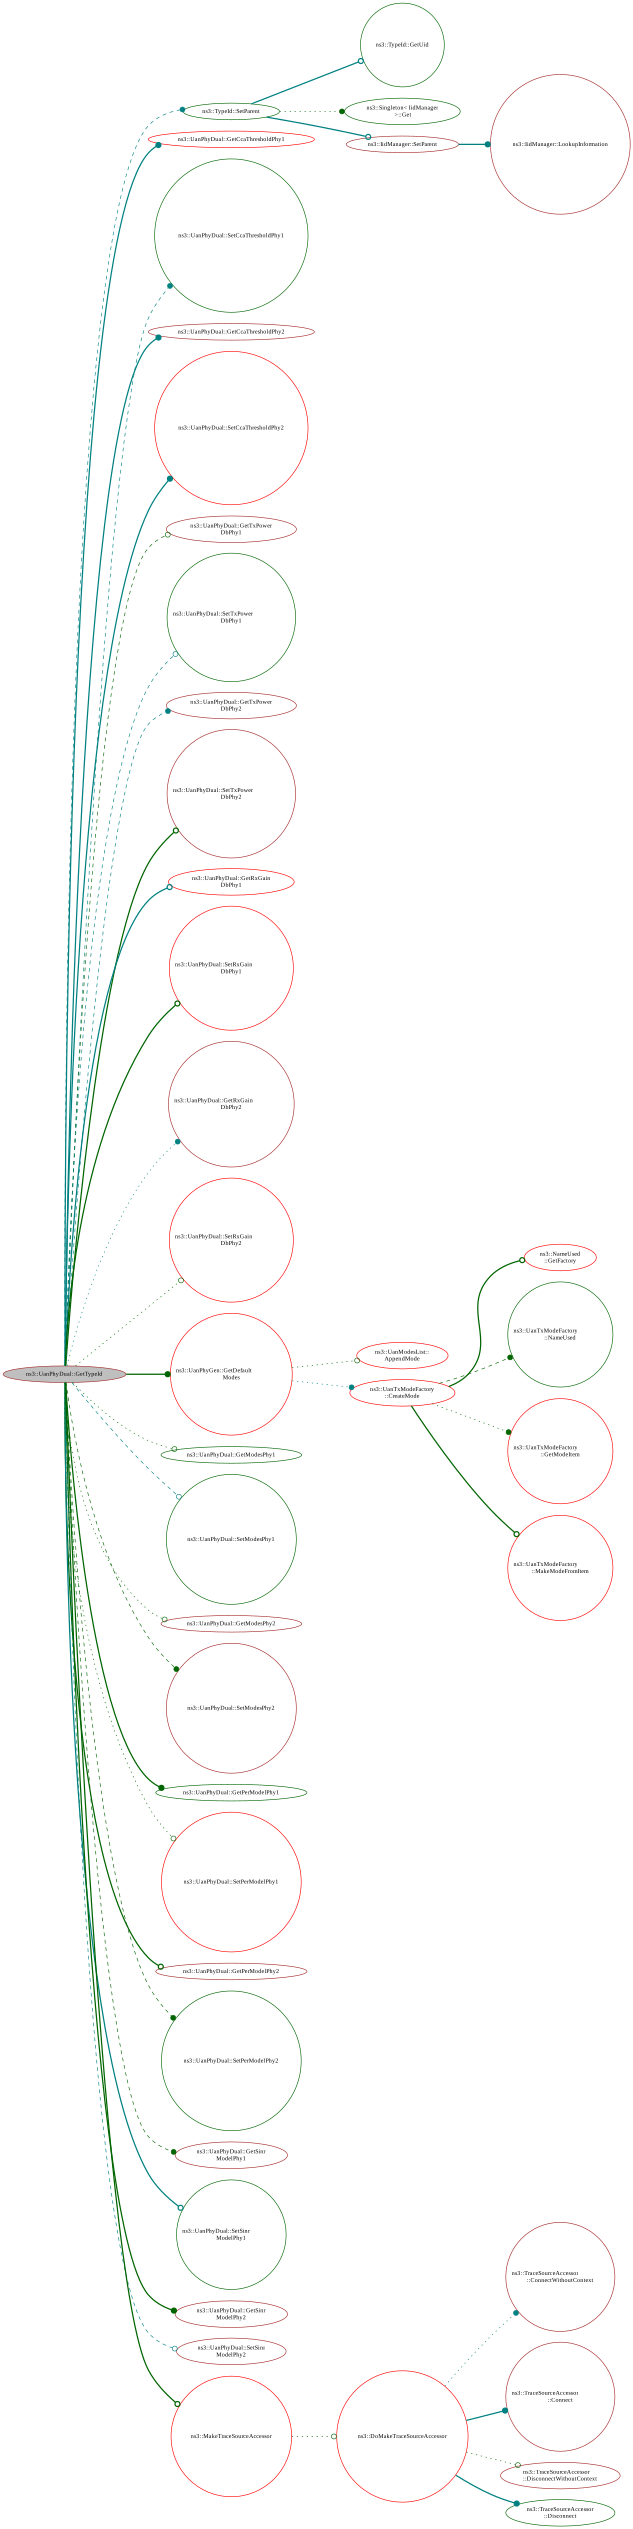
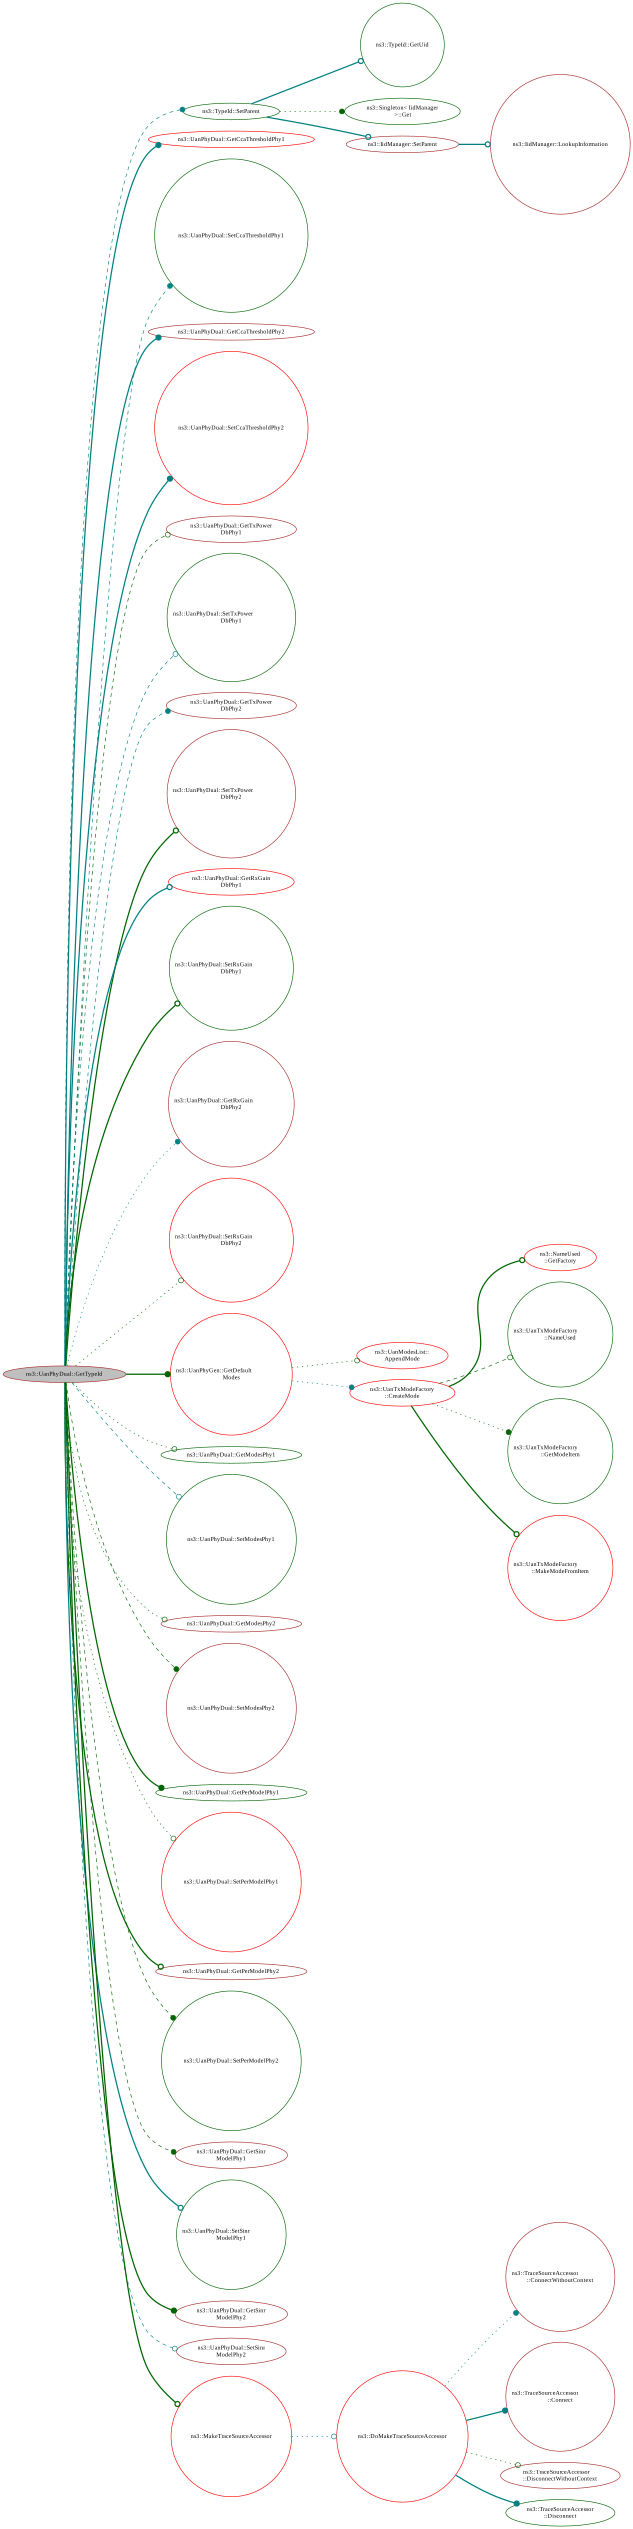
edge "ns3::IidManager::SetParent" -> "ns3::IidManager::LookupInformation": arrowhead dot -> odot
node "ns3::UanPhyDual::SetRxGain DbPhy1": color red -> darkgreen
edge "ns3::UanTxModeFactory ::CreateMode" -> "ns3::UanTxModeFactory ::NameUsed": arrowhead dot -> odot
node "ns3::UanTxModeFactory ::GetModeItem": color red -> darkgreen
edge "ns3::MakeTraceSourceAccessor" -> "ns3::DoMakeTraceSourceAccessor": color darkgreen -> teal
